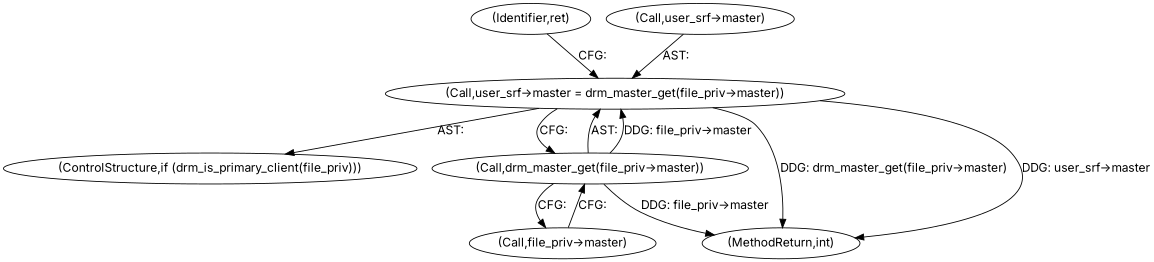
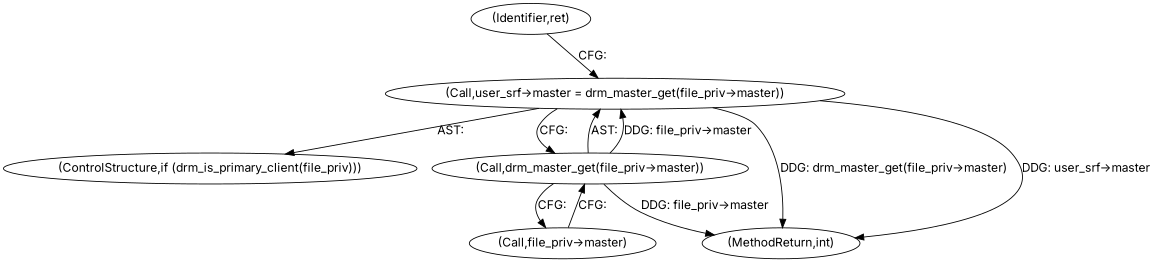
node "(Call,user_srf->master)": removed
